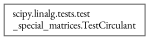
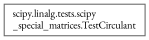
node "scipy.linalg.tests.test _special_matrices.TestCirculant": label "scipy.linalg.tests.test _special_matrices.TestCirculant" -> "scipy.linalg.tests.scipy _special_matrices.TestCirculant"
